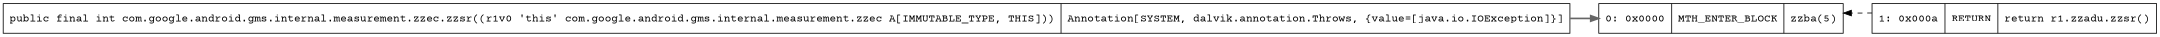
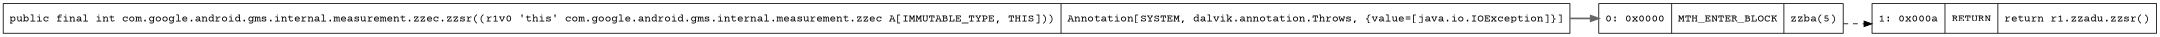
edge "1: 0x000a" -> "0: 0x0000": reversed
